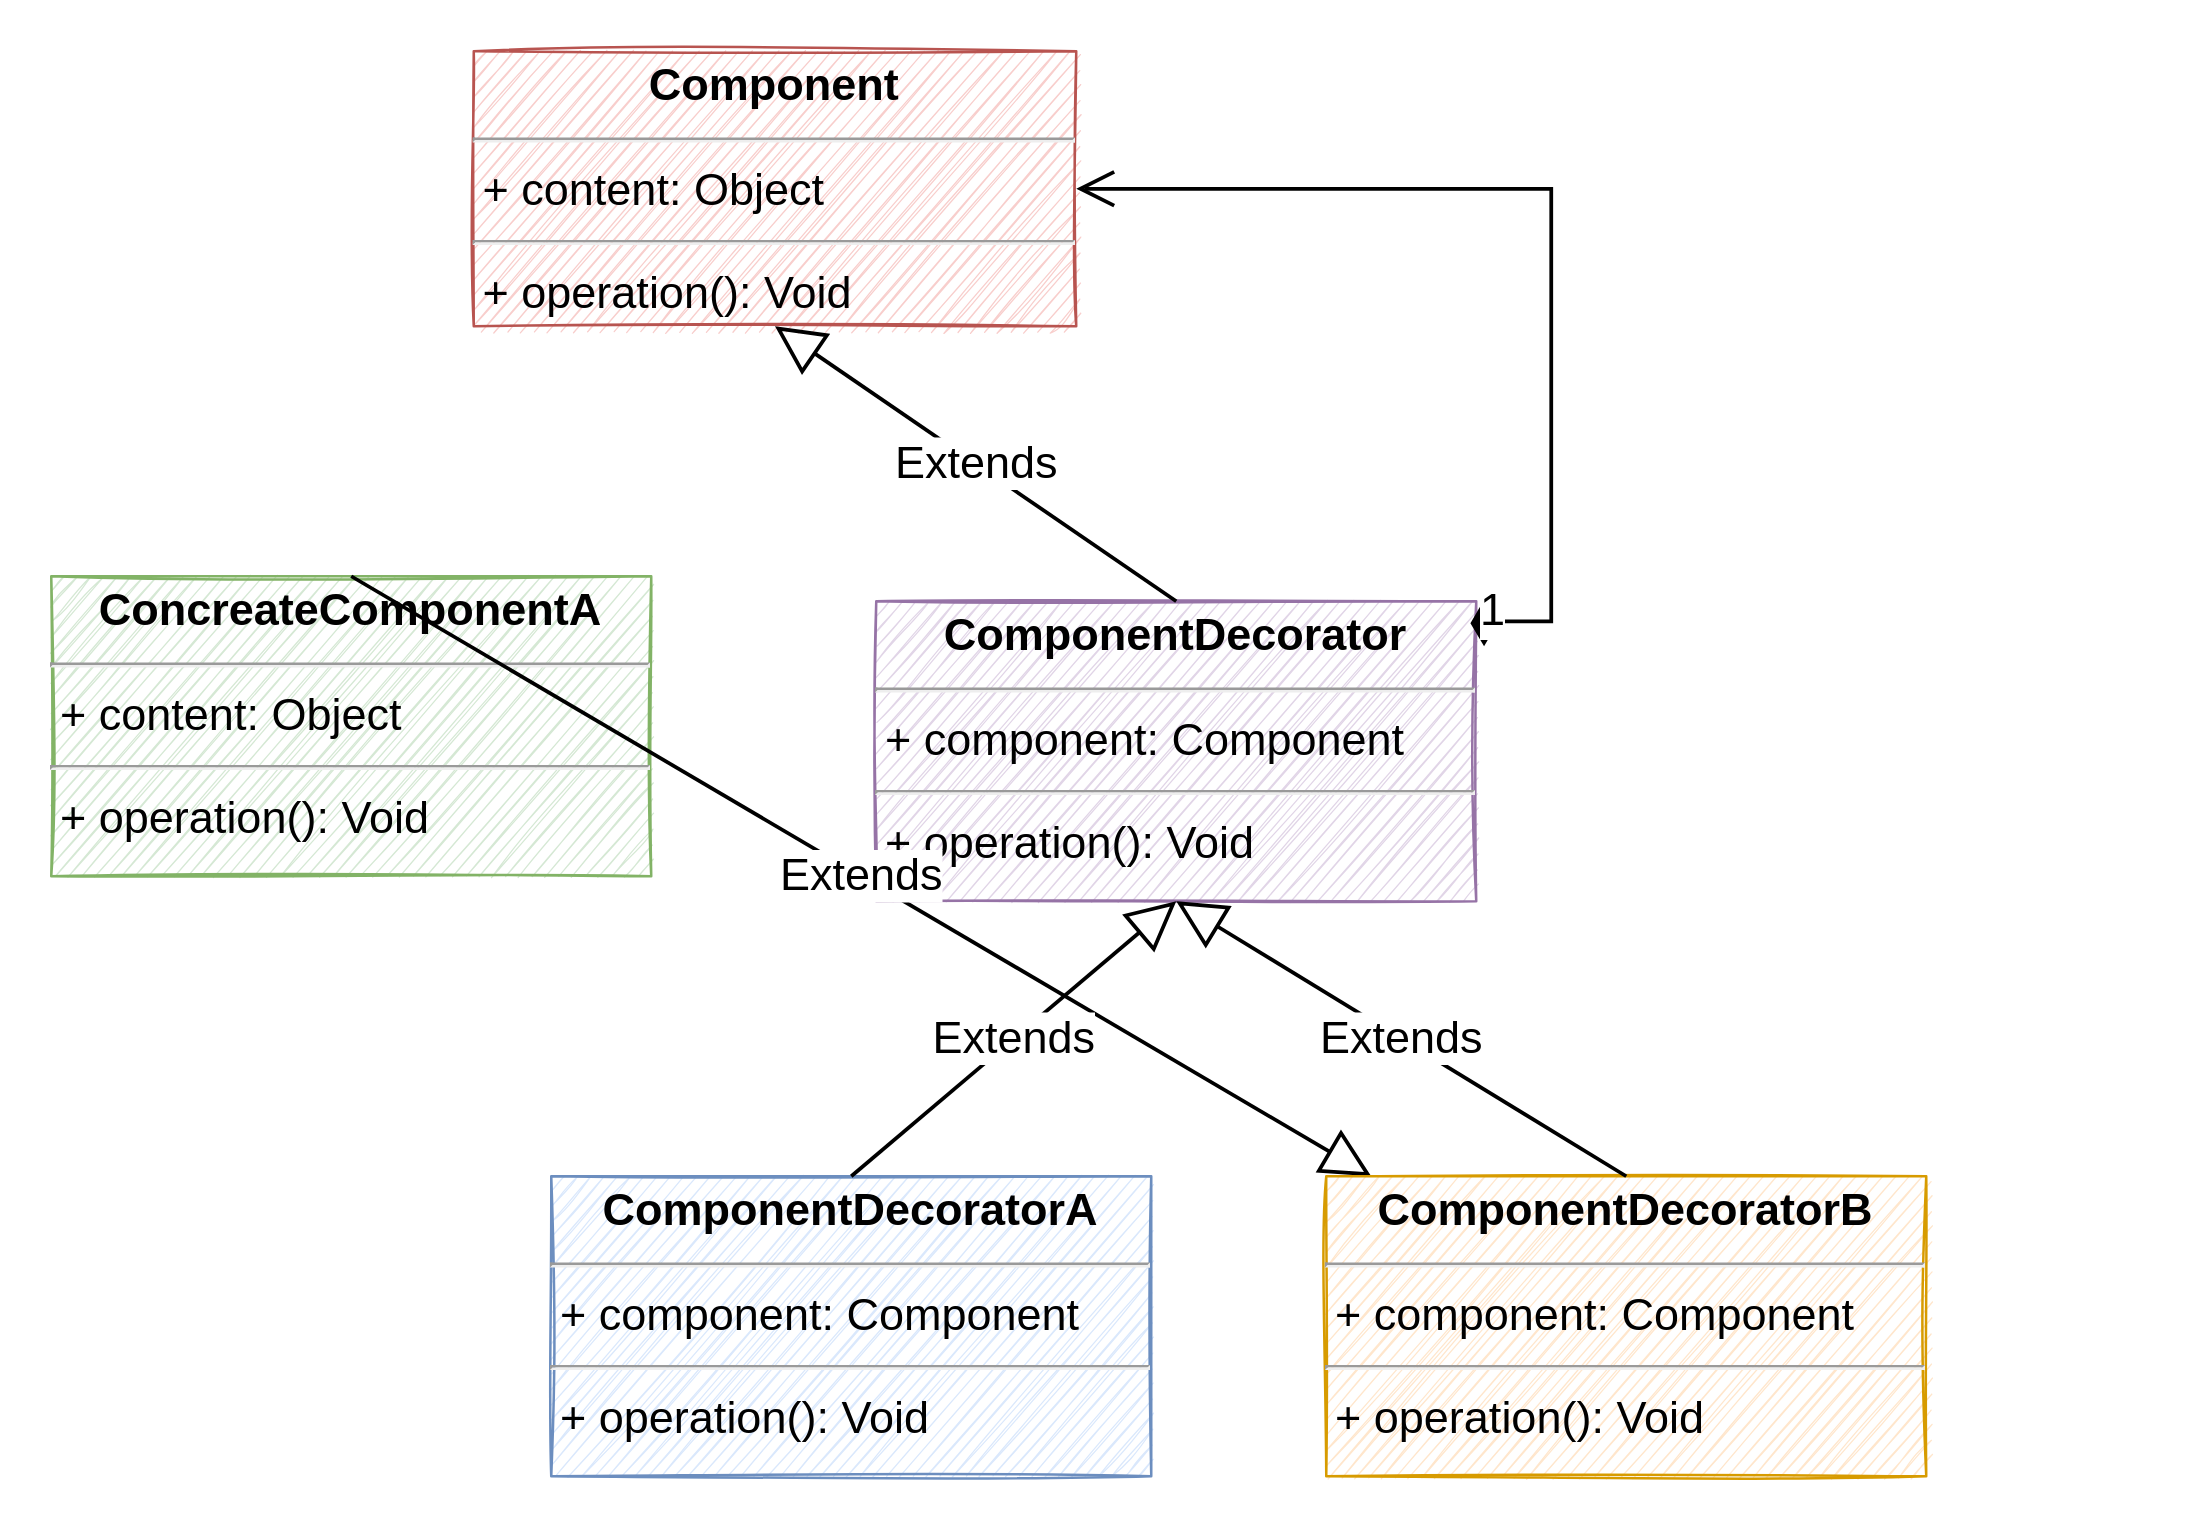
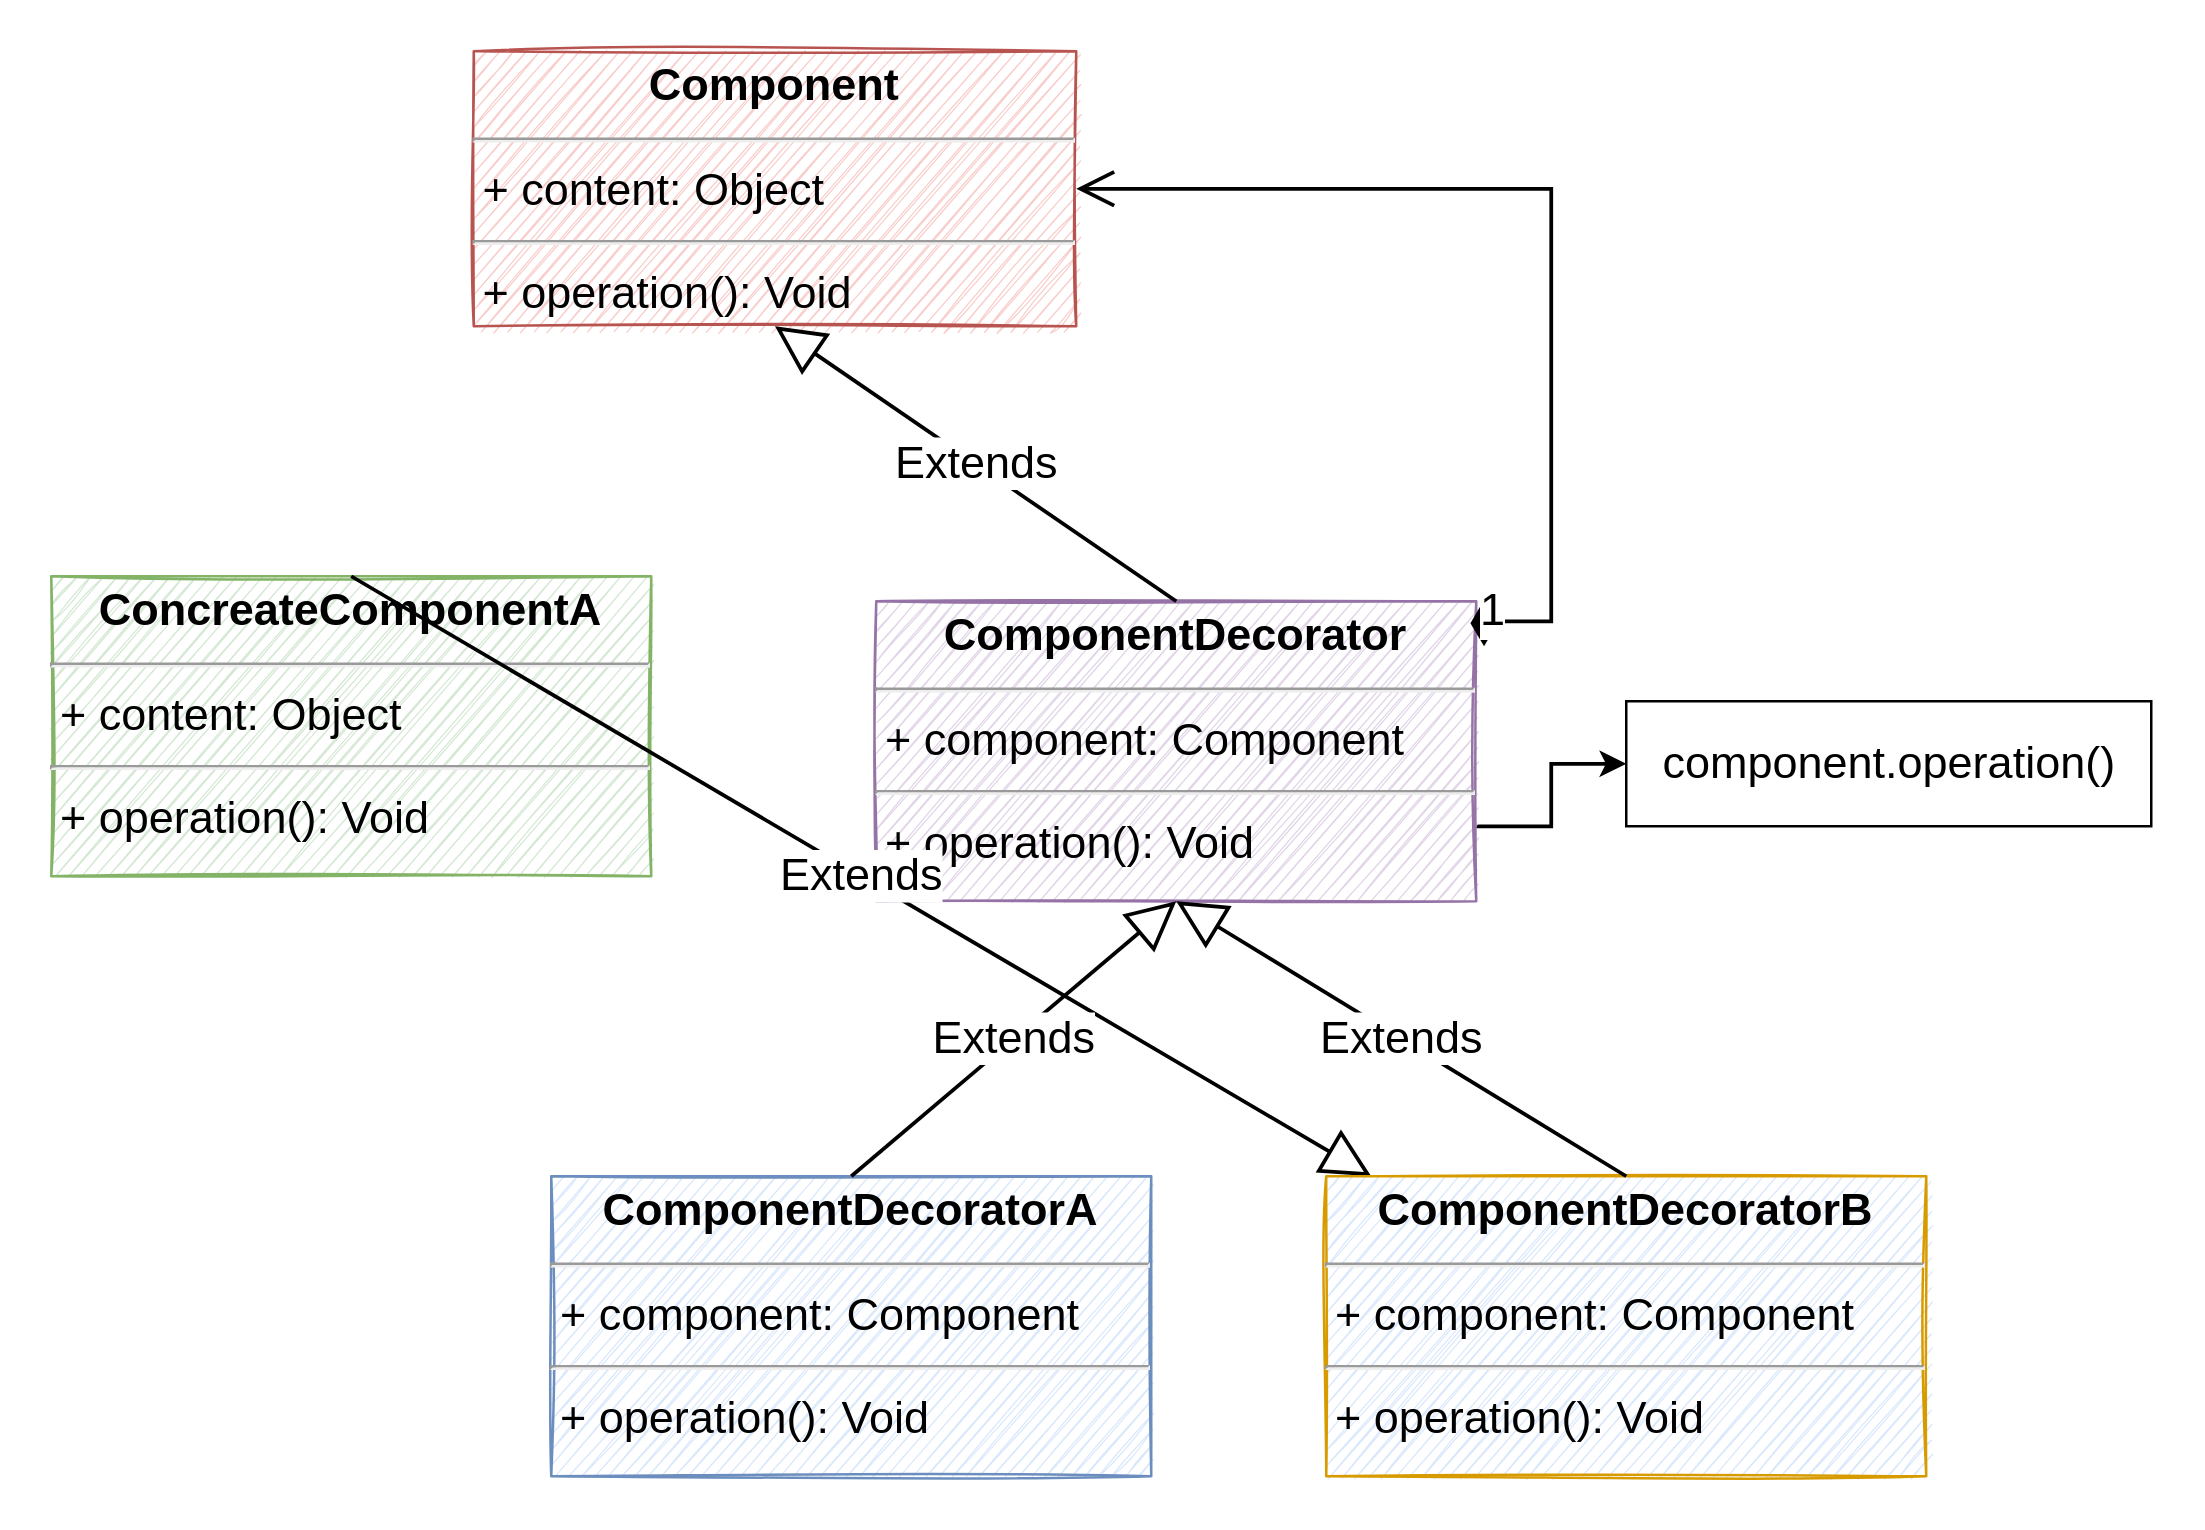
node "component.operation()": added
edge "ComponentDecorator + component: Component + operation(): Void" -> "component.operation()": added
node "ComponentDecoratorB + component: Component + operation(): Void": fillcolor #ffe6cc -> #dae8fc
